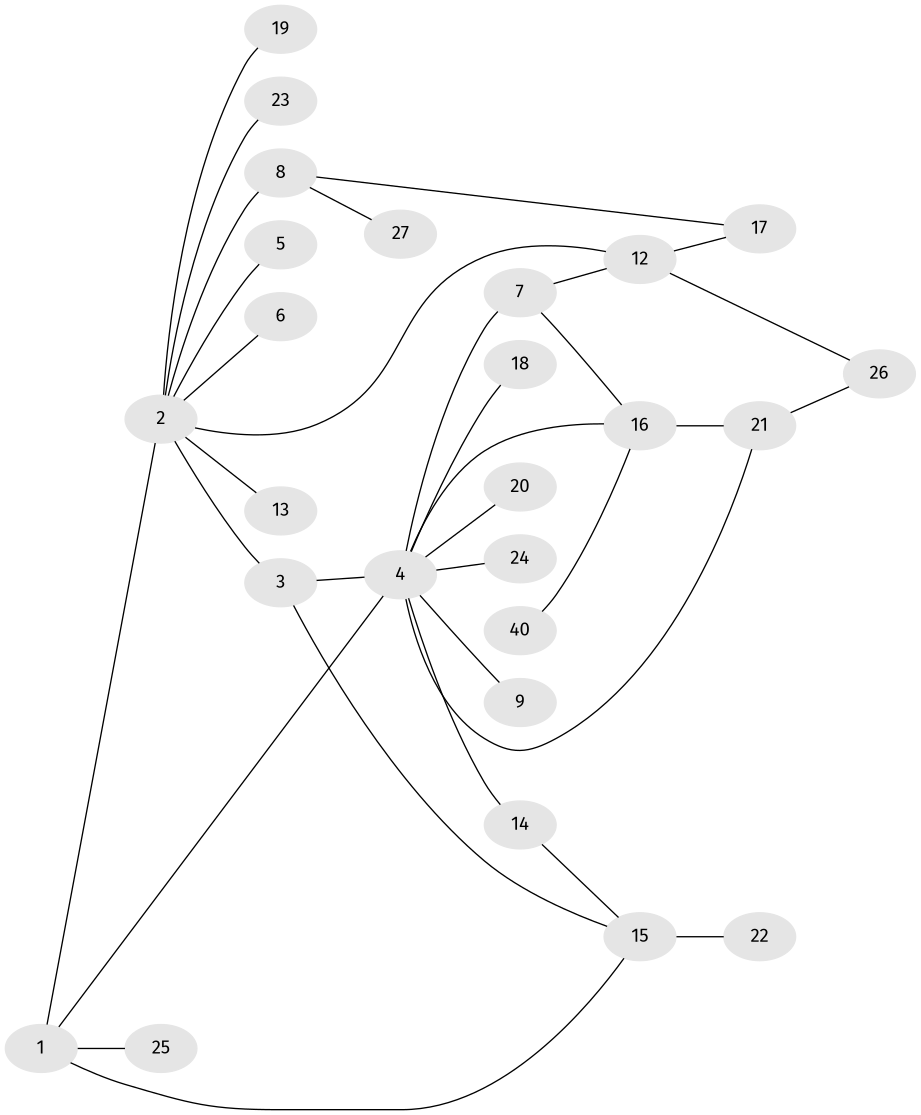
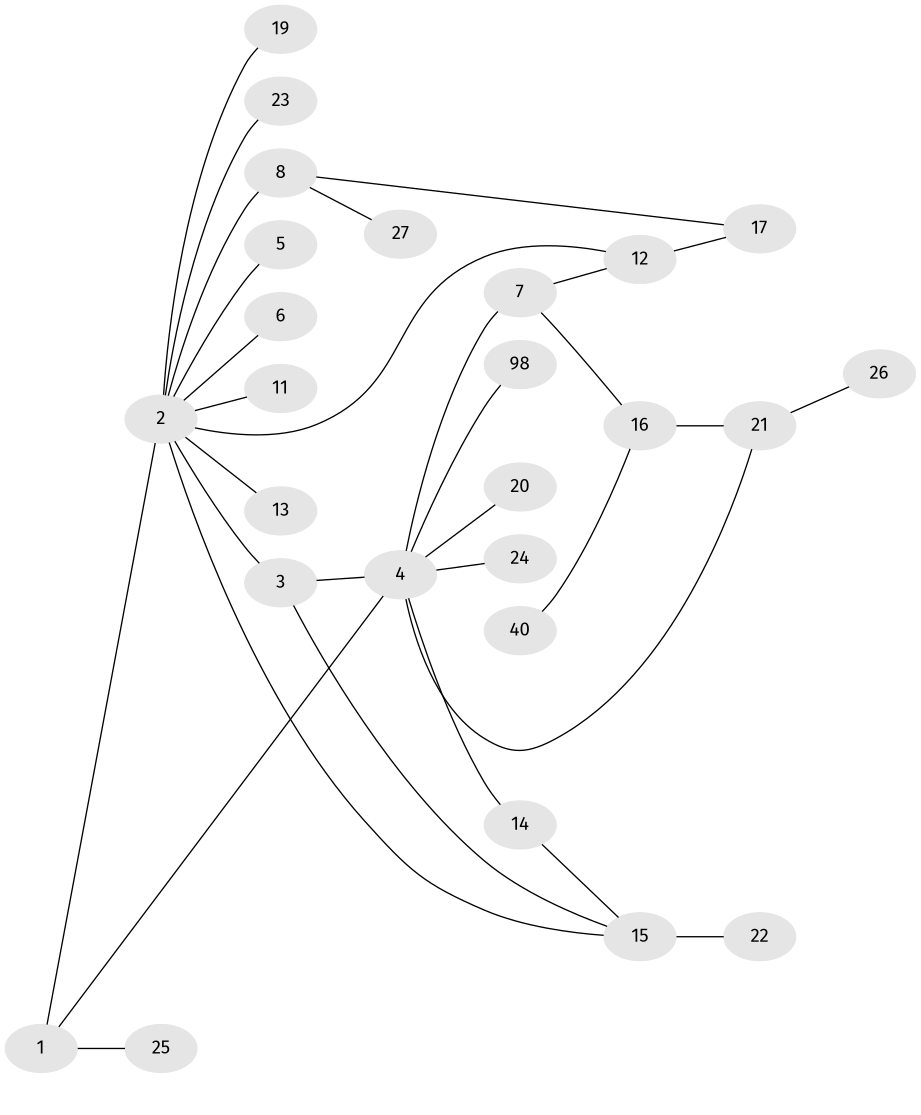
edge "12" -- "26": removed
node "18": label "18" -> "98"
node "11": added
edge "16" -- "4": removed
node "9": removed
edge "15" -- "1": now "15" -- "2"
